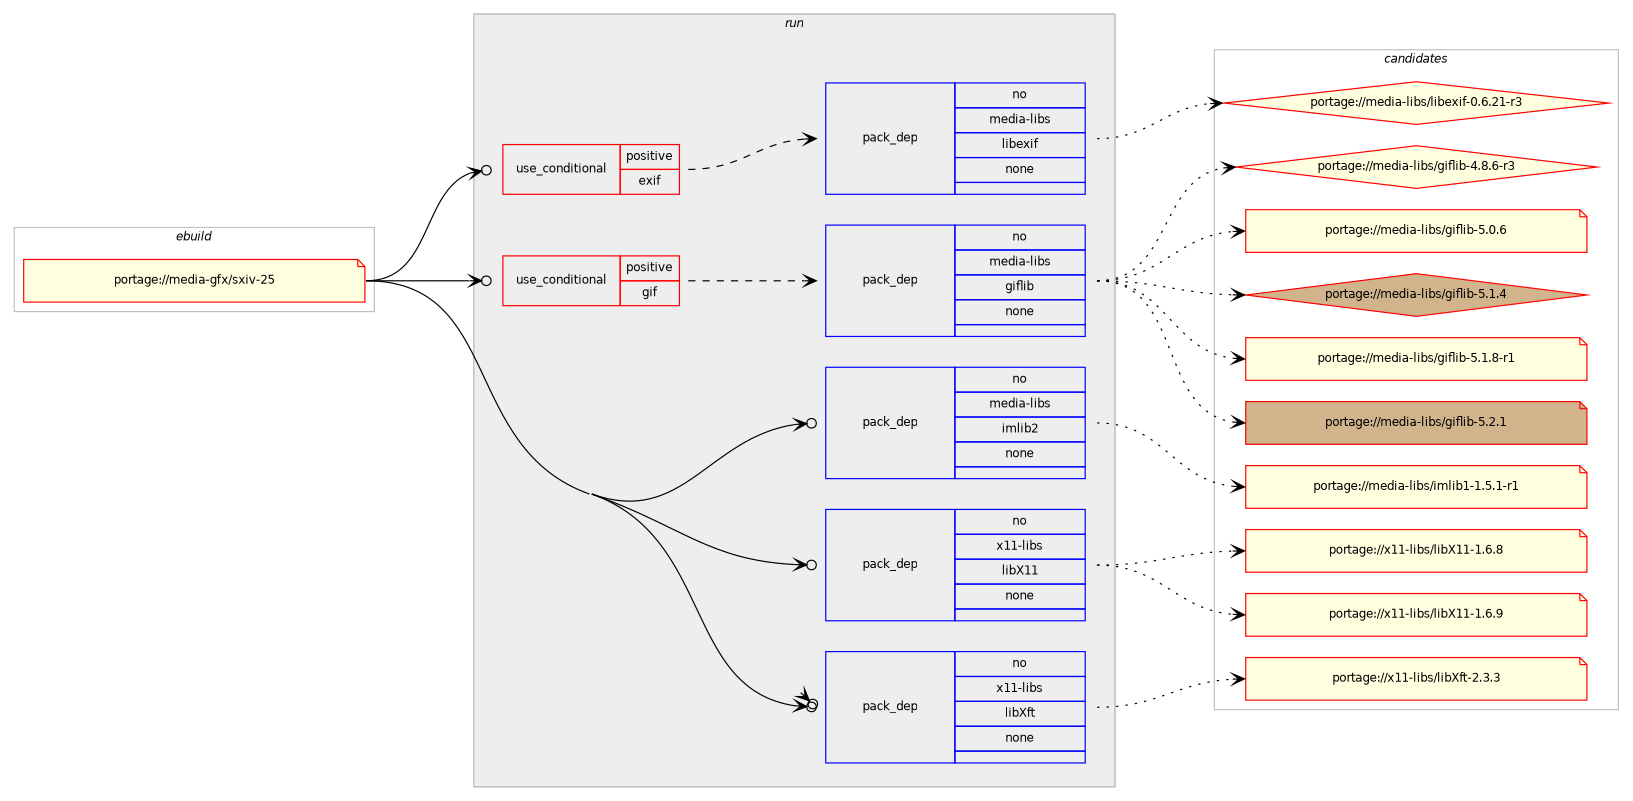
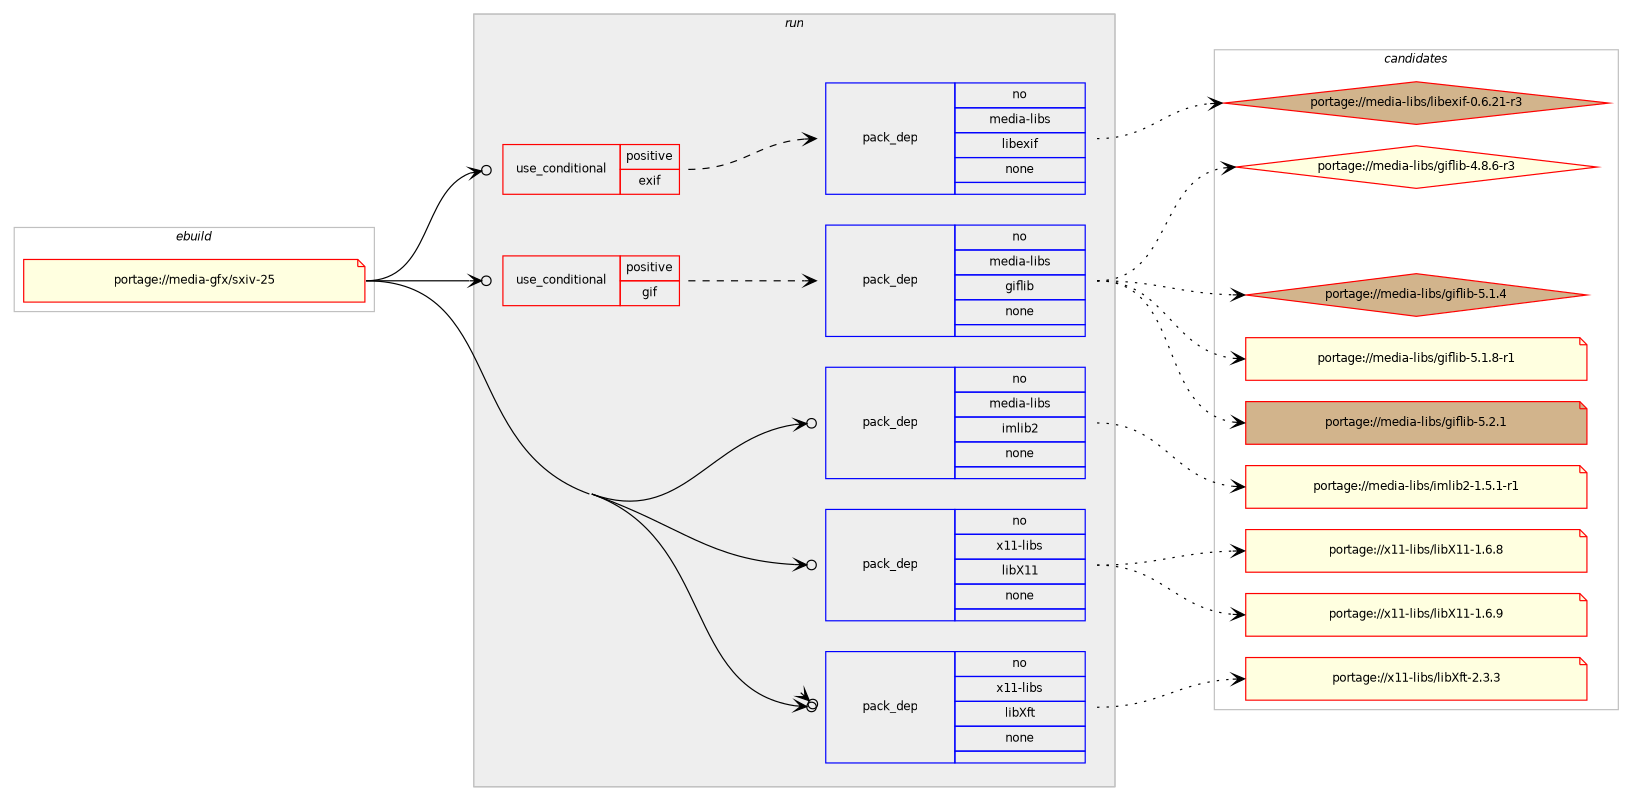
node "portage://media-libs/libexif-0.6.21-r3": fillcolor lightyellow -> tan
node "portage://media-libs/giflib-5.0.6": removed
node "portage://media-libs/imlib1-1.5.1-r1": label "portage://media-libs/imlib1-1.5.1-r1" -> "portage://media-libs/imlib2-1.5.1-r1"
